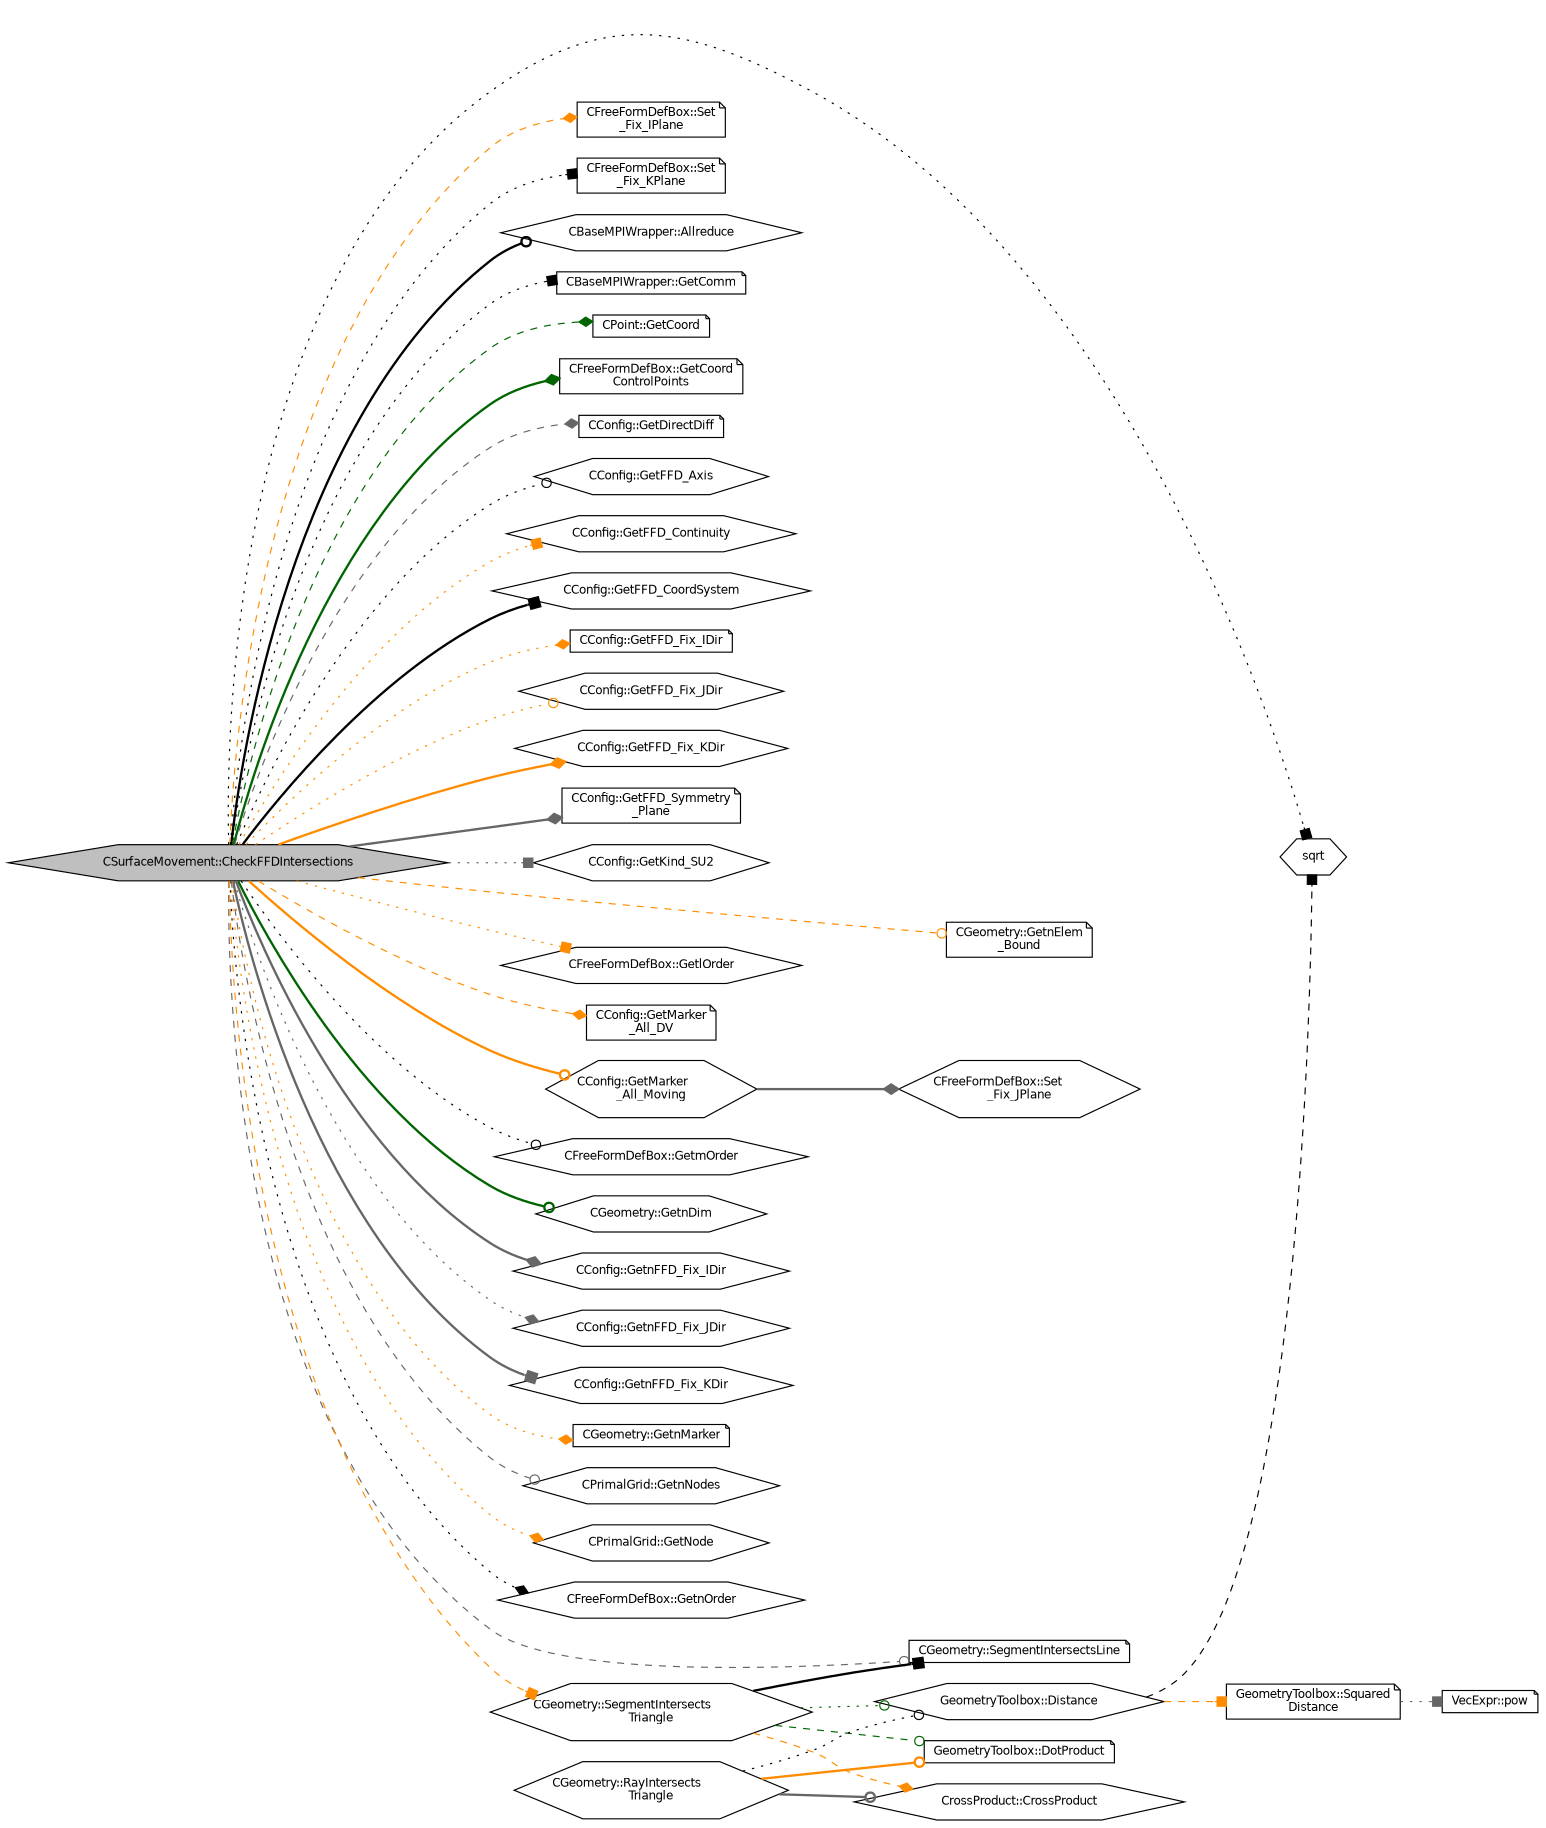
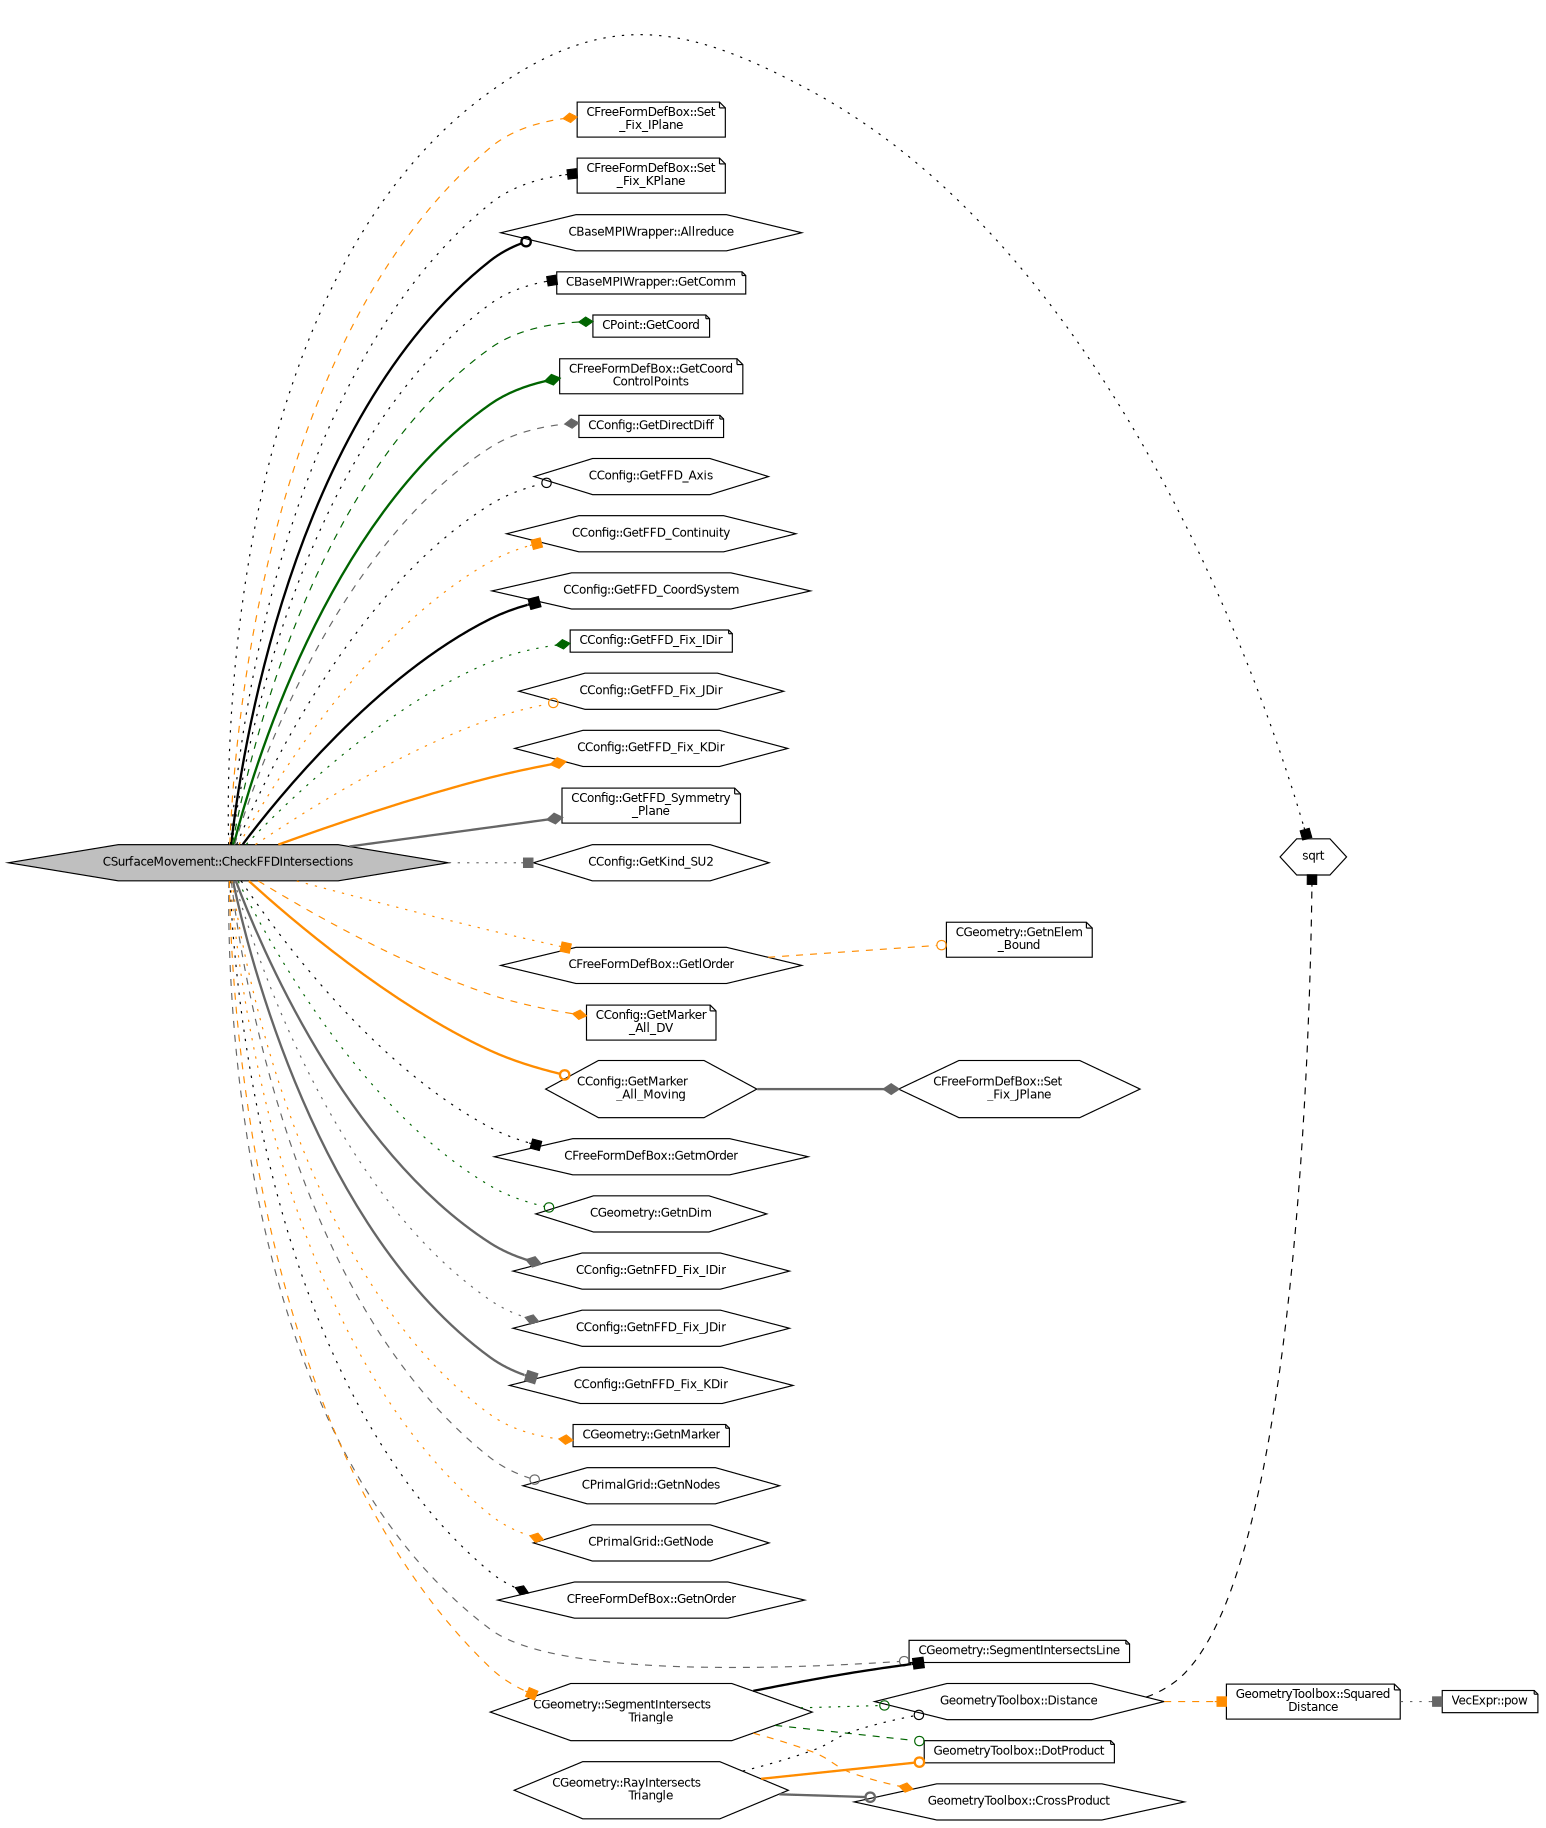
edge "CSurfaceMovement::CheckFFDIntersections" -> "CConfig::GetFFD_Fix_IDir": color darkorange -> darkgreen
edge "CSurfaceMovement::CheckFFDIntersections" -> "CGeometry::GetnElem _Bound": now "CFreeFormDefBox::GetlOrder" -> "CGeometry::GetnElem _Bound"
edge "CSurfaceMovement::CheckFFDIntersections" -> "CFreeFormDefBox::GetmOrder": arrowhead odot -> box
edge "CSurfaceMovement::CheckFFDIntersections" -> "CGeometry::GetnDim": style bold -> dotted
node "CrossProduct::CrossProduct": label "CrossProduct::CrossProduct" -> "GeometryToolbox::CrossProduct"
